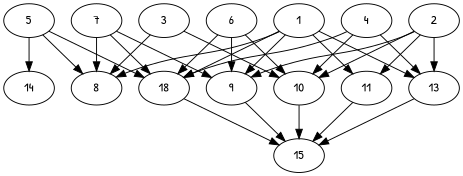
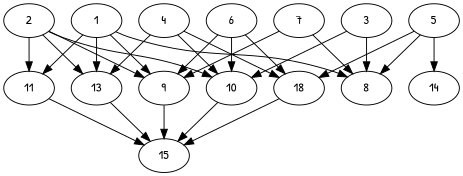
edge "7" -> "18": removed
edge "1" -> "18": removed
